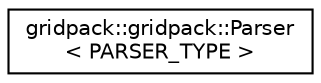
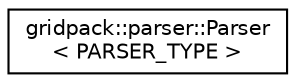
node "gridpack::gridpack::Parser < PARSER_TYPE >": label "gridpack::gridpack::Parser < PARSER_TYPE >" -> "gridpack::parser::Parser < PARSER_TYPE >"
